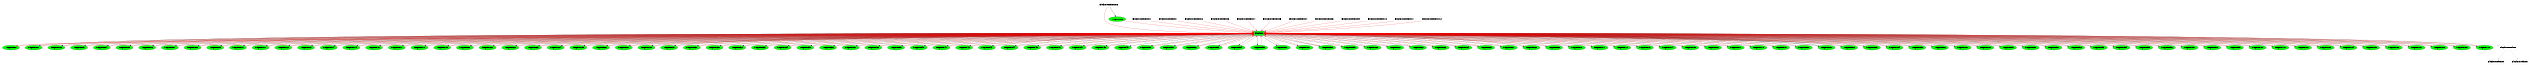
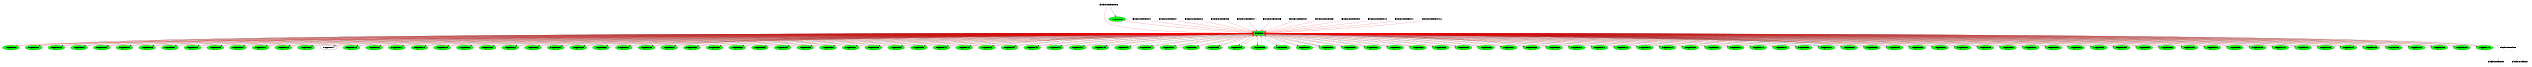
node "Msg0_0014": fillcolor green -> white
